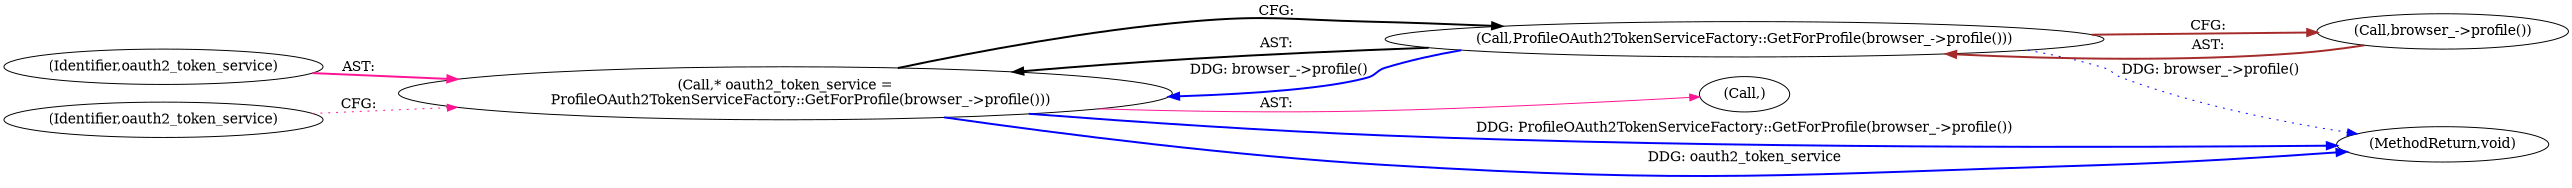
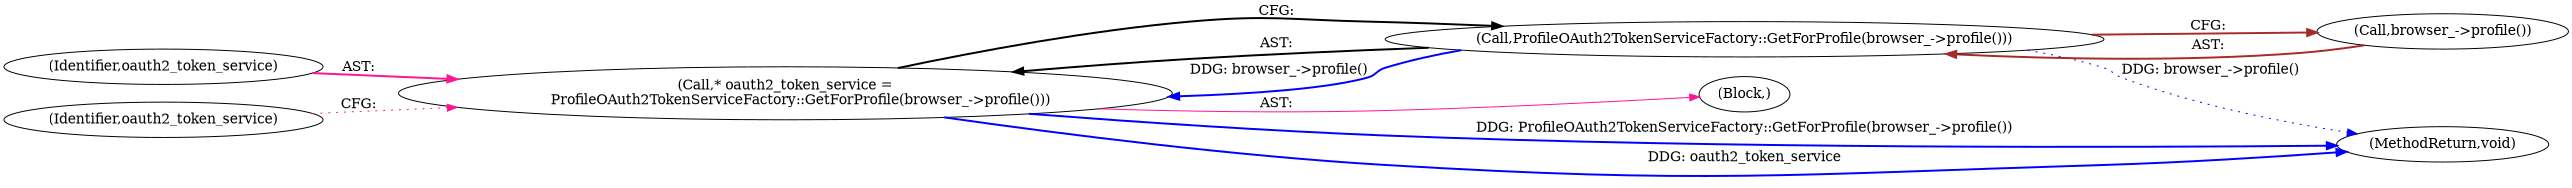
node "(Call,)": label "(Call,)" -> "(Block,)"
